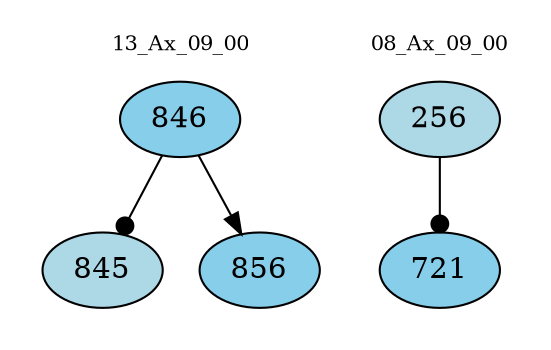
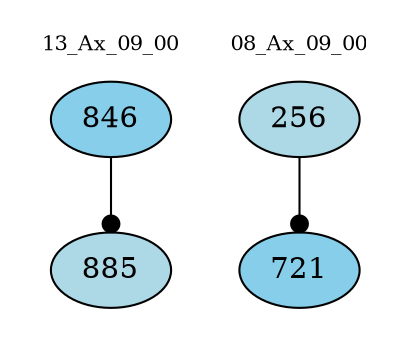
node "845": label "845" -> "885"
node "856": removed
